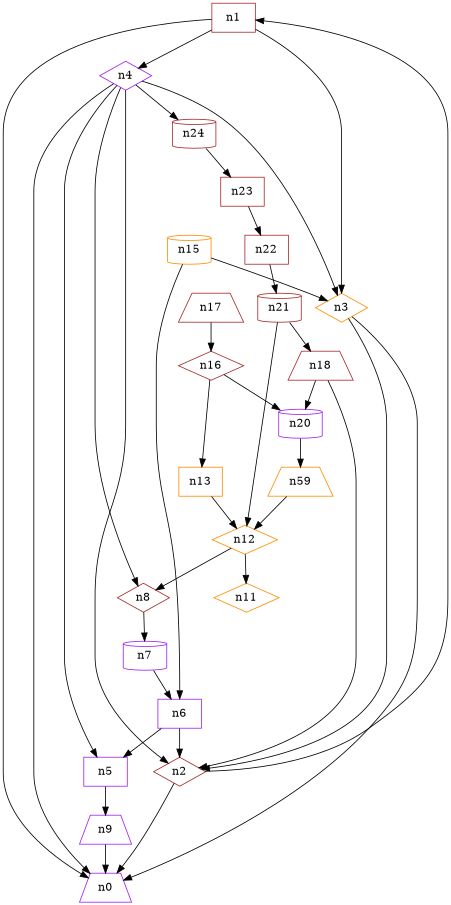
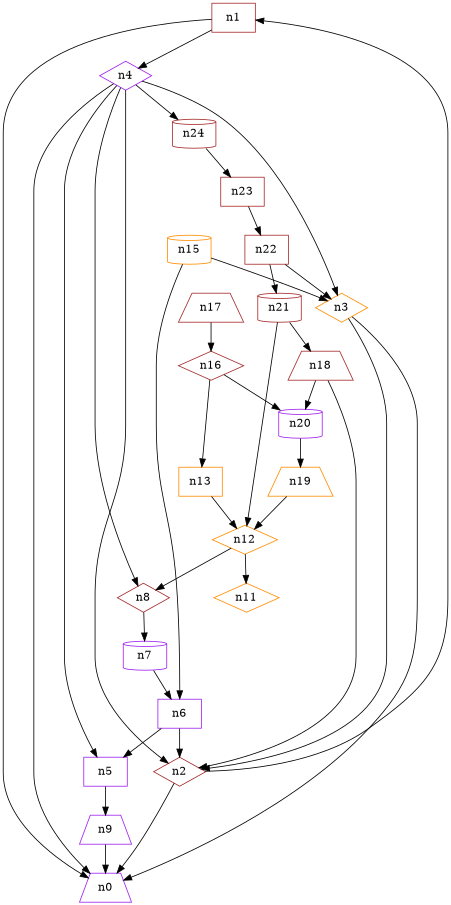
edge "n1" -> "n3": now "n22" -> "n3"
node "n59": label "n59" -> "n19"
